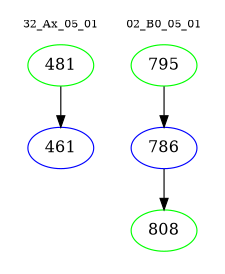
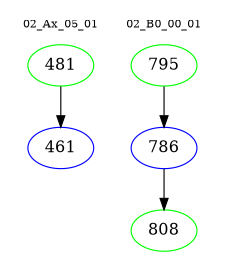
cluster "32_Ax_05_01": label "32_Ax_05_01" -> "02_Ax_05_01"
cluster "02_B0_05_01": label "02_B0_05_01" -> "02_B0_00_01"
